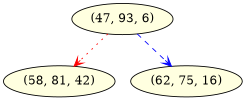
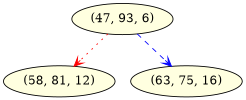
node "(58, 81, 42)": label "(58, 81, 42)" -> "(58, 81, 12)"
node "(62, 75, 16)": label "(62, 75, 16)" -> "(63, 75, 16)"
